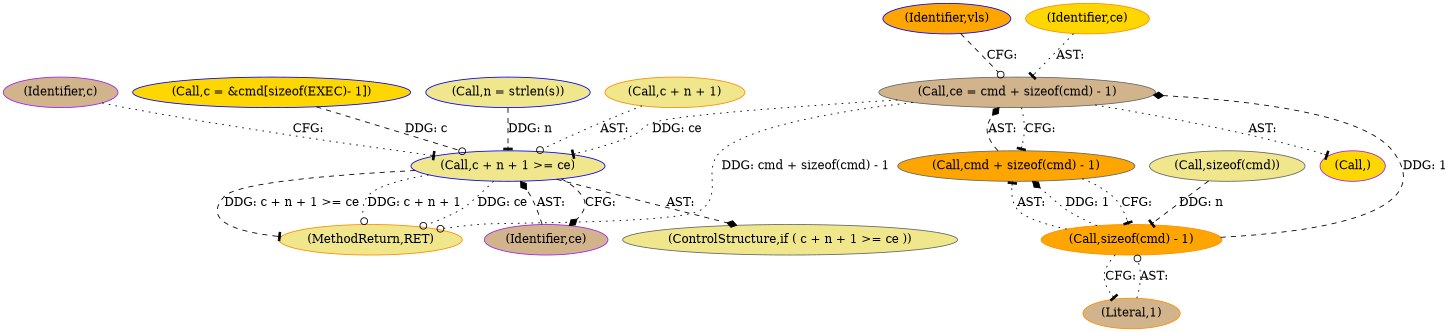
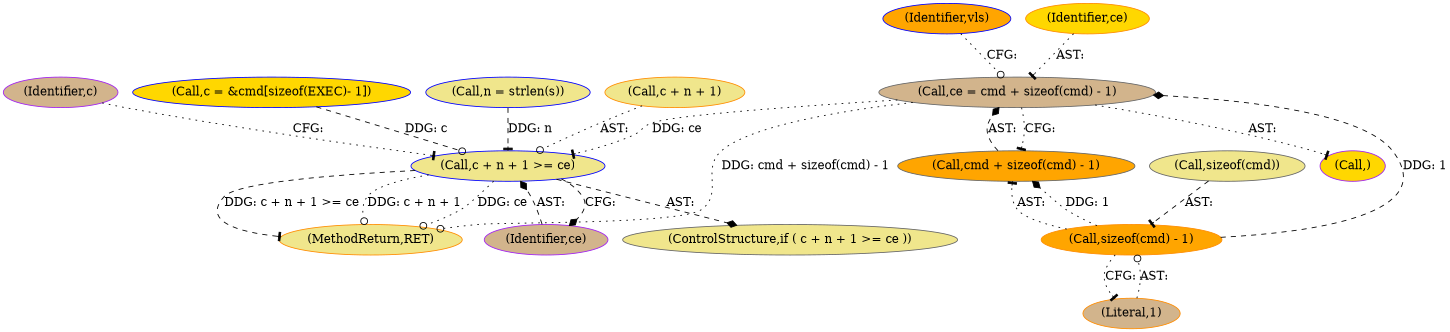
edge "(Identifier,vls)" -> "(Call,ce = cmd + sizeof(cmd) - 1)": style dashed -> dotted
edge "(Call,cmd + sizeof(cmd) - 1)" -> "(Call,sizeof(cmd) - 1)": removed, label "CFG:"
edge "(Call,sizeof(cmd))" -> "(Call,sizeof(cmd) - 1)": label "DDG: n" -> "AST: "
